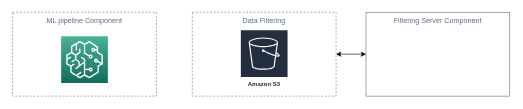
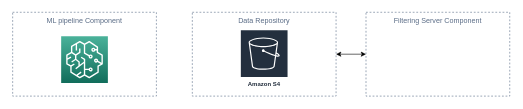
node "Data Filtering": label "Data Filtering" -> "Data Repository"
node "Filtering Server Component": style solid -> dashed
node "Amazon S3": label "Amazon S3" -> "Amazon S4"
